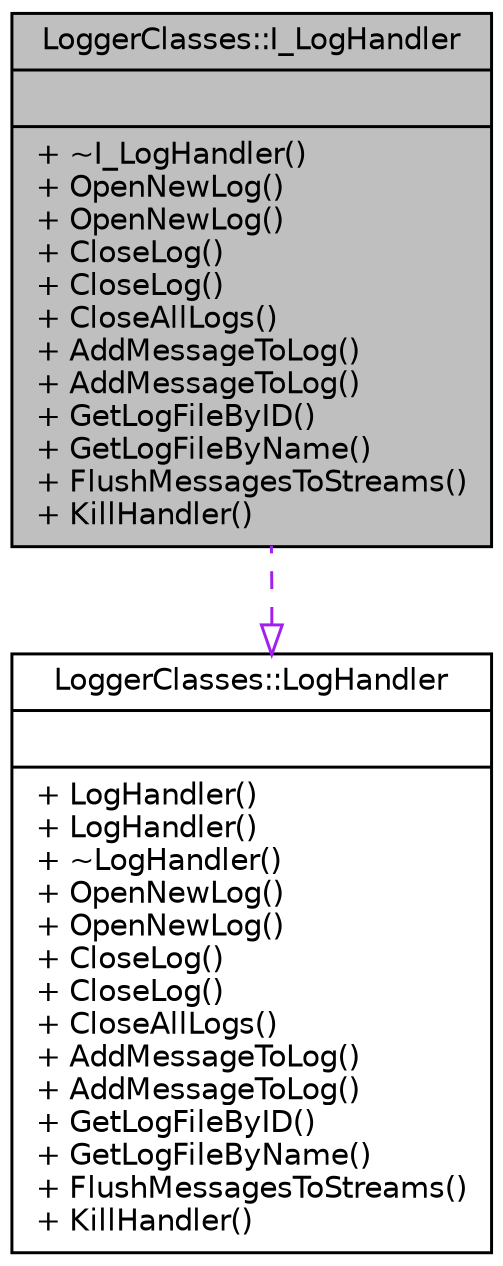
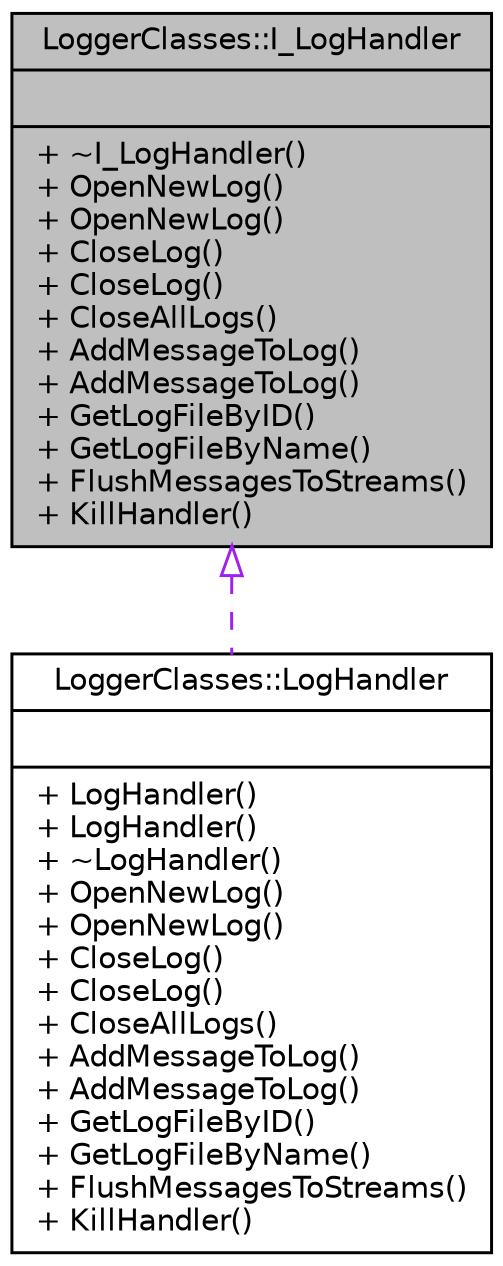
edge "LoggerClasses::I_LogHandler" -> "LoggerClasses::LogHandler": reversed
